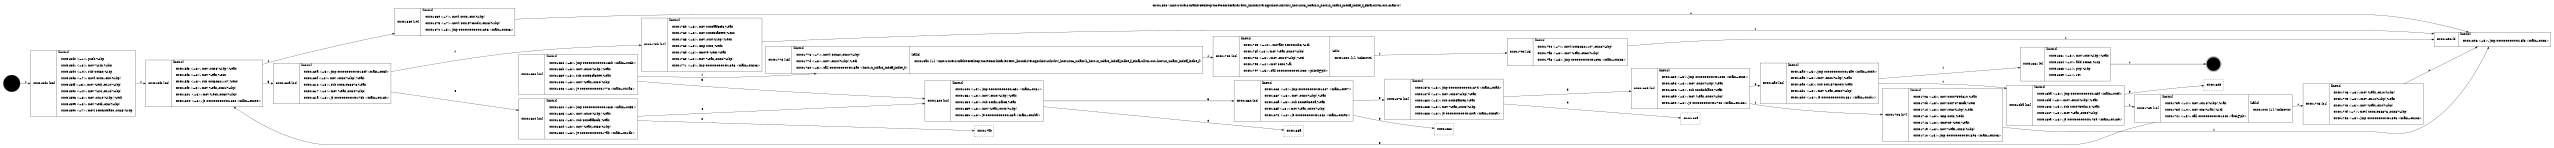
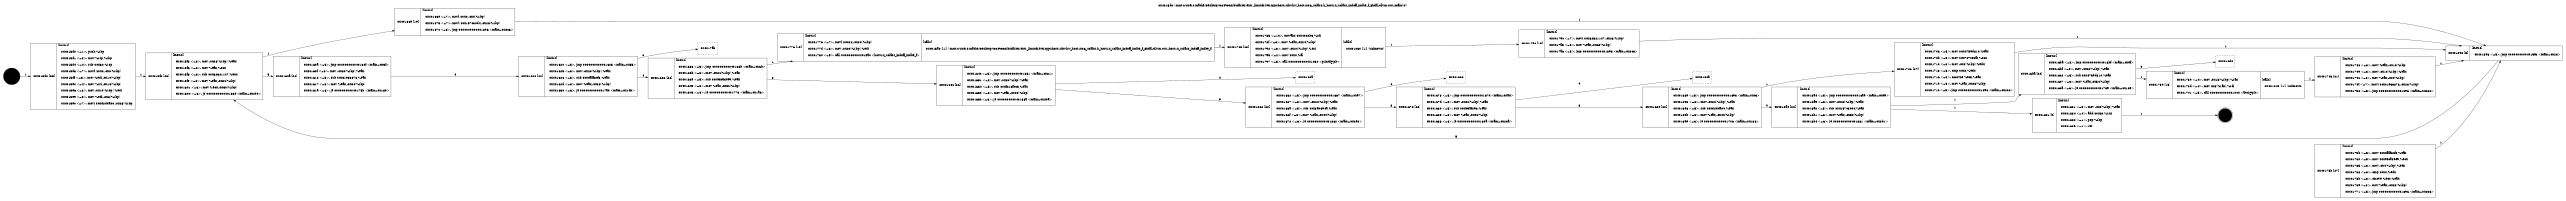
edge "0x40160a [22]" -> "0x40175b [27]": removed, label "1"
edge "0x401620 [22]" -> "0x40164c [22]": now "0x401620 [22]" -> "0x401636 [22]"
edge "0x401739 [13]" -> "0x4015f3 [23]": now "0x401896 [5]" -> "0x4015f3 [23]"
